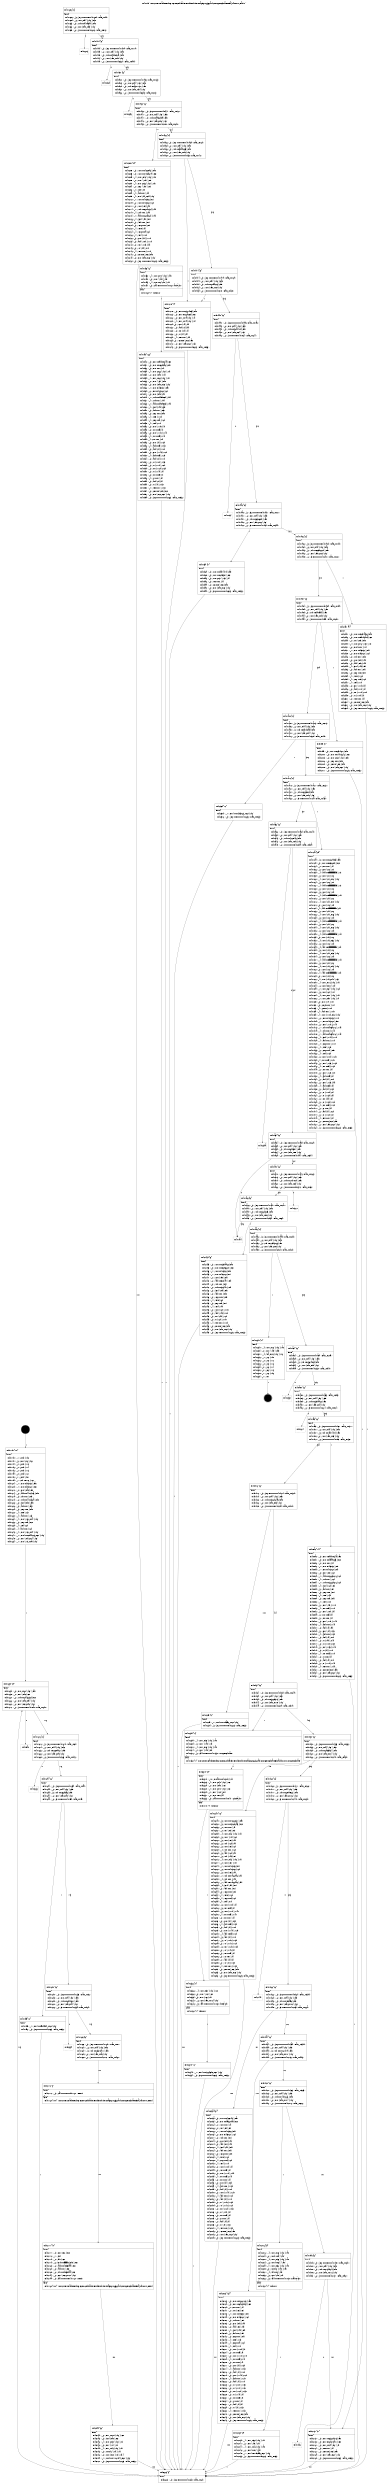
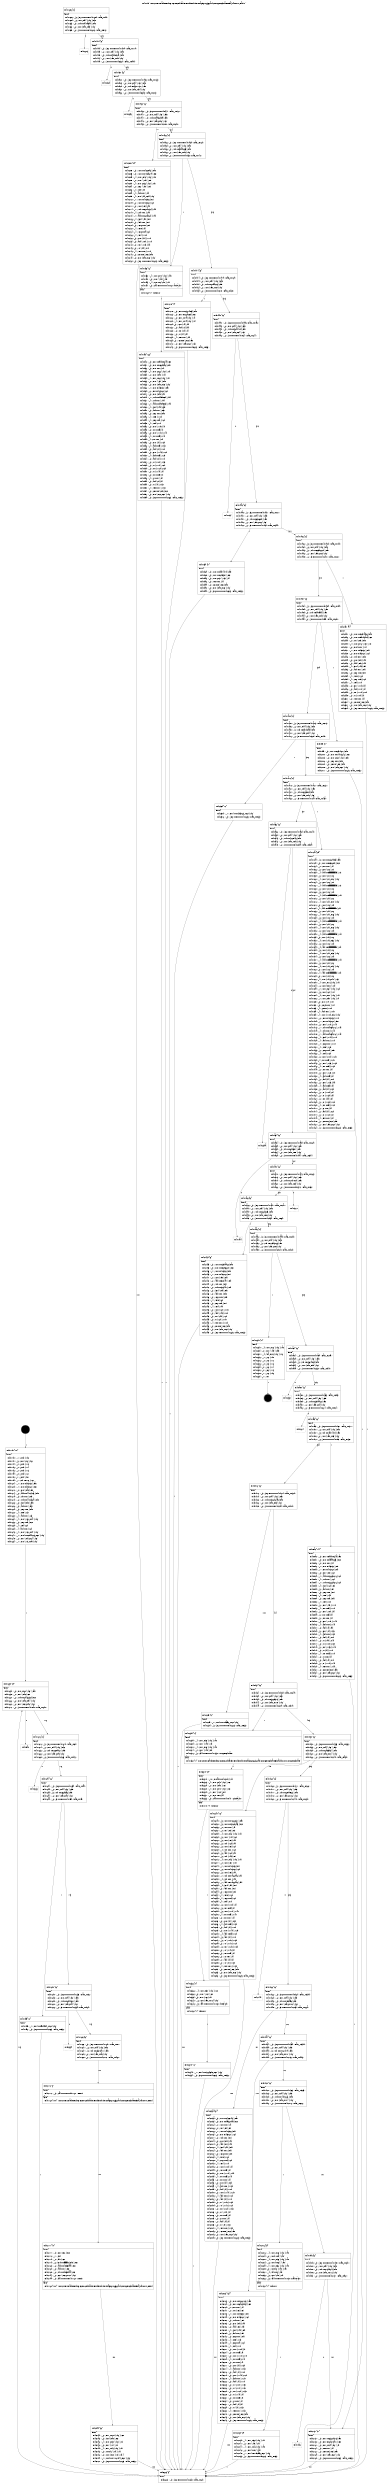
edge "0x401958 [28]" -> "0x401c1e [44]": now "0x401958 [28]" -> "0x401f3c [16]"
edge "0x401a8c [28]" -> "0x401da4": now "0x401a8c [28]" -> "0x401aa8 [28]"
edge "0x401ae0 [28]" -> "0x401afc [28]": removed, label "505"
